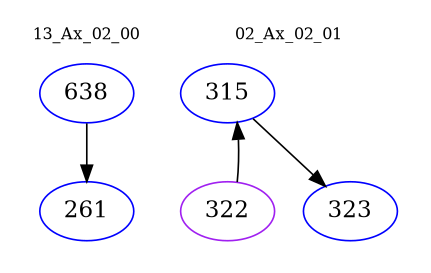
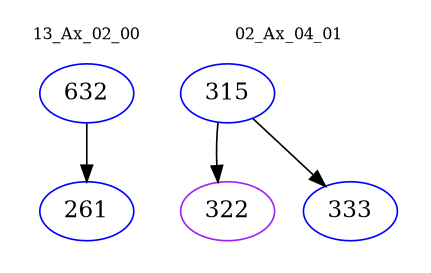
cluster "02_Ax_02_01": label "02_Ax_02_01" -> "02_Ax_04_01"
node "638": label "638" -> "632"
edge "322" -> "315": reversed
node "323": label "323" -> "333"
